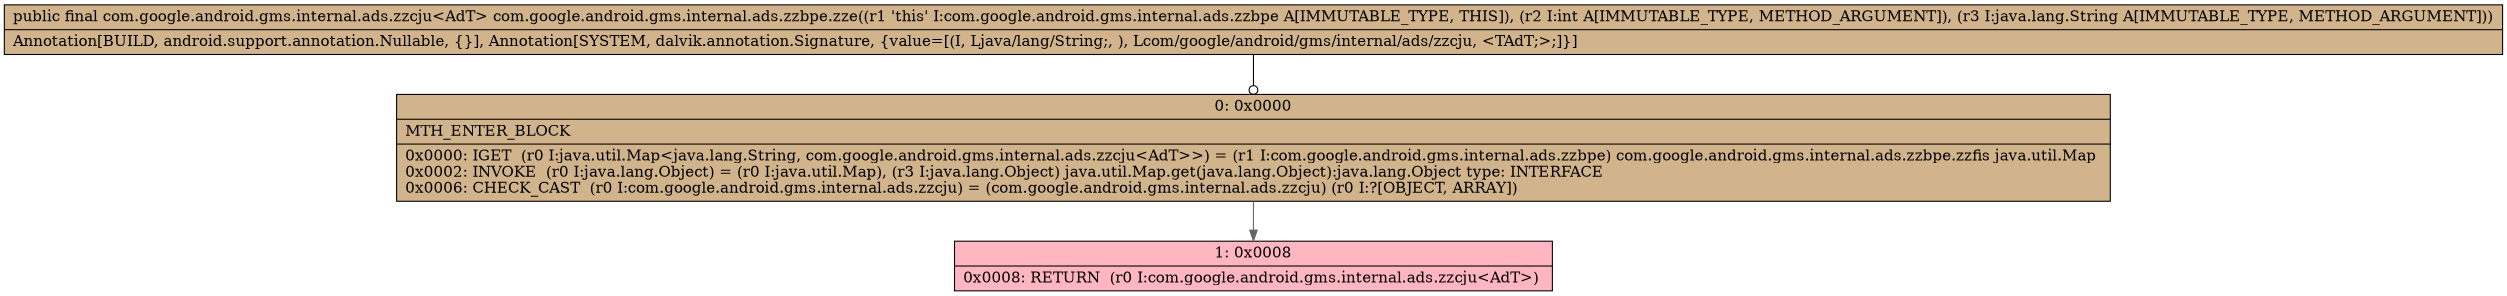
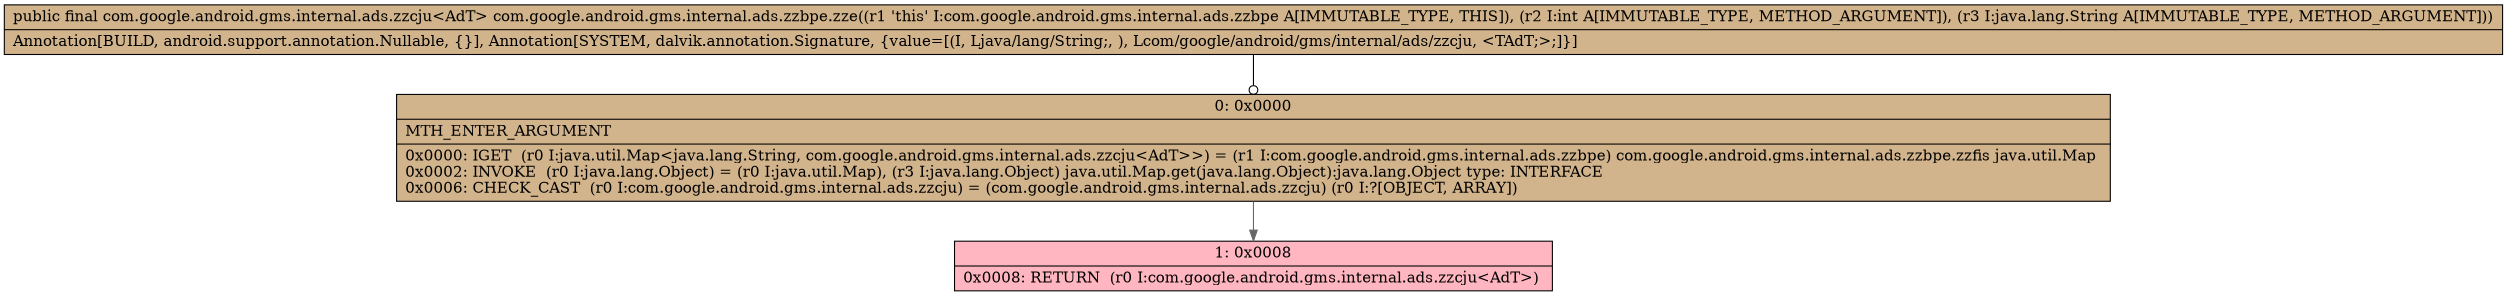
node "0: 0x0000": text "MTH_ENTER_BLOCK" -> "MTH_ENTER_ARGUMENT"
